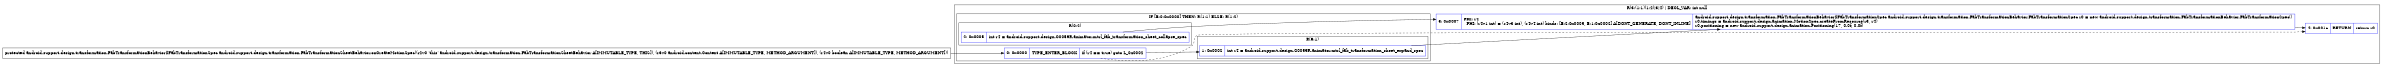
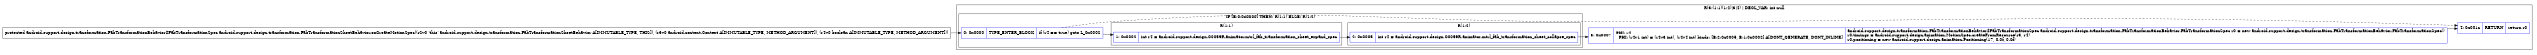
cluster "R(0:2)": label "R(0:2)" -> "R(1:2)"
edge "1: 0x0002" -> "3: 0x0007": now "1: 0x0002" -> "2: 0x0005"
cluster "R(9:1)": label "R(9:1)" -> "R(1:1)"
